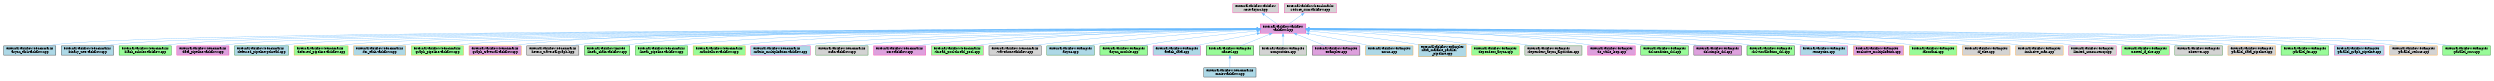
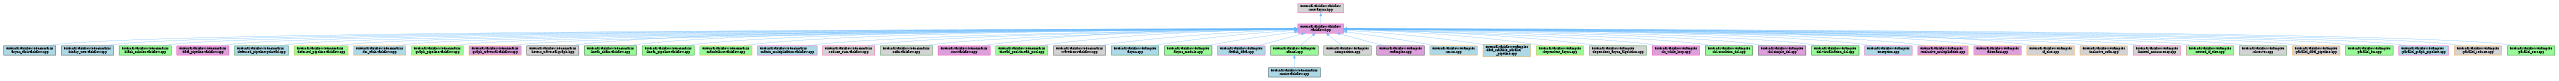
edge "external/taskflow/taskflow /taskflow.hpp" -> "external/taskflow/benchmarks /reduce_sum/taskflow.cpp": reversed
node "external/taskflow/limited /linear_chain/taskflow.cpp": label "external/taskflow/limited /linear_chain/taskflow.cpp" -> "external/taskflow/benchmarks /linear_chain/taskflow.cpp"
node "external/taskflow/examples /fibonacci.cpp": fillcolor palegreen -> plum
